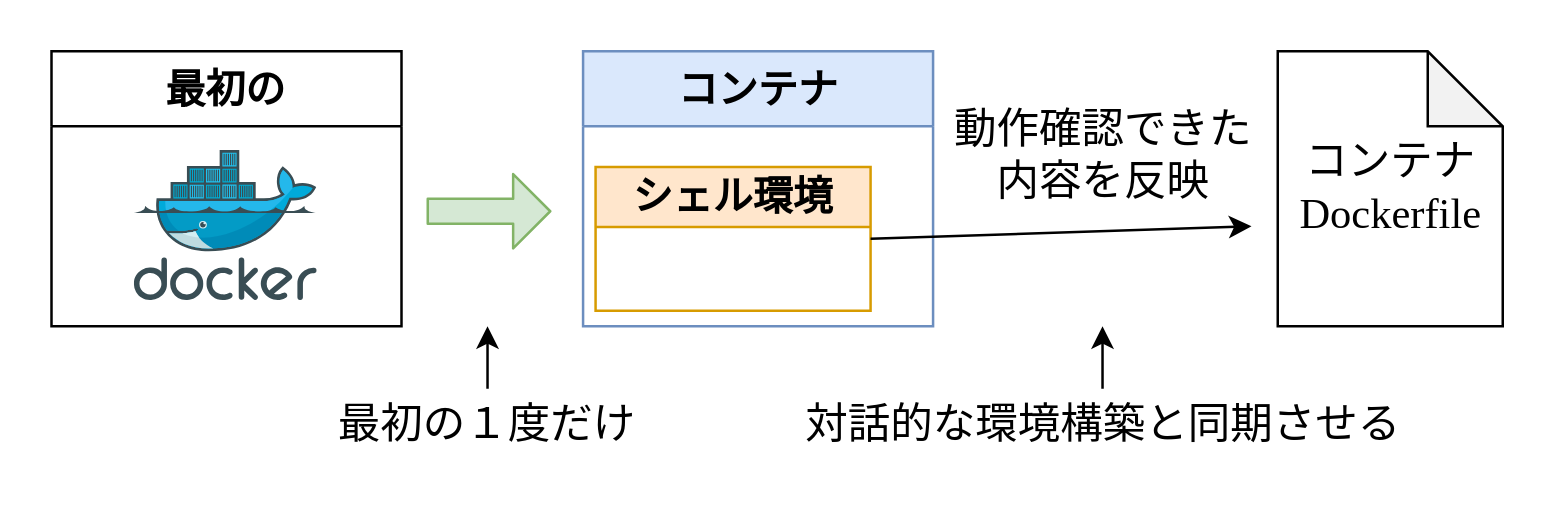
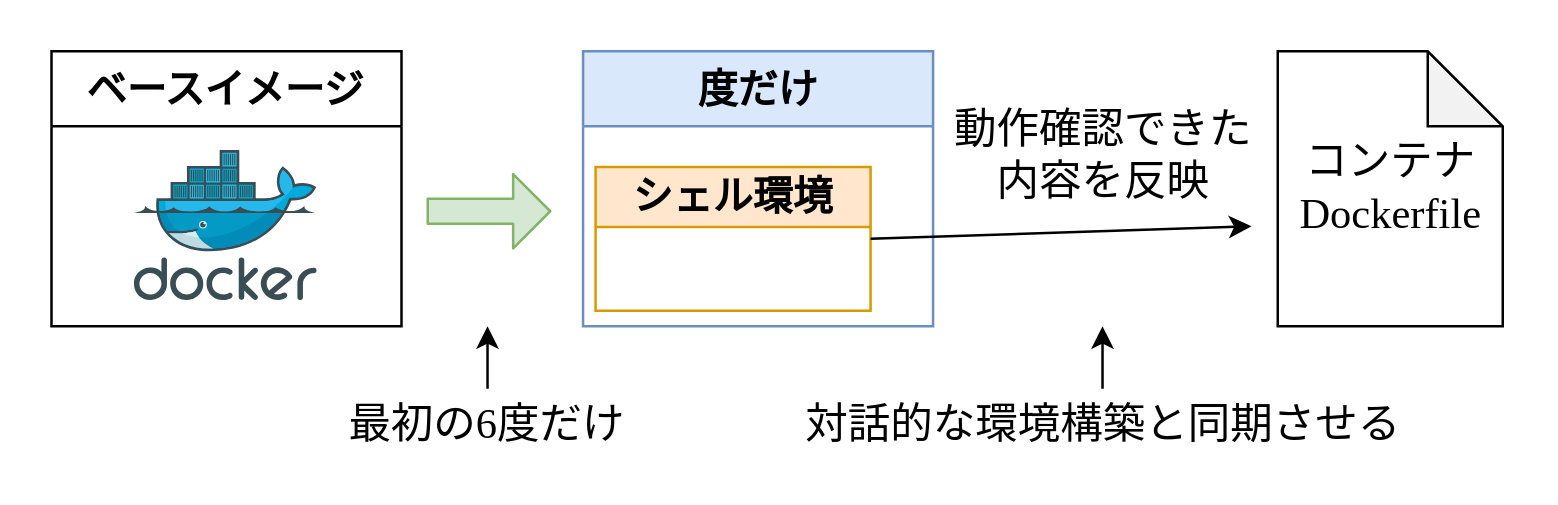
node "最初の": label "最初の" -> "ベースイメージ"
node "コンテナ": label "コンテナ" -> "度だけ"
node "最初の１度だけ": label "最初の１度だけ" -> "最初の6度だけ"
